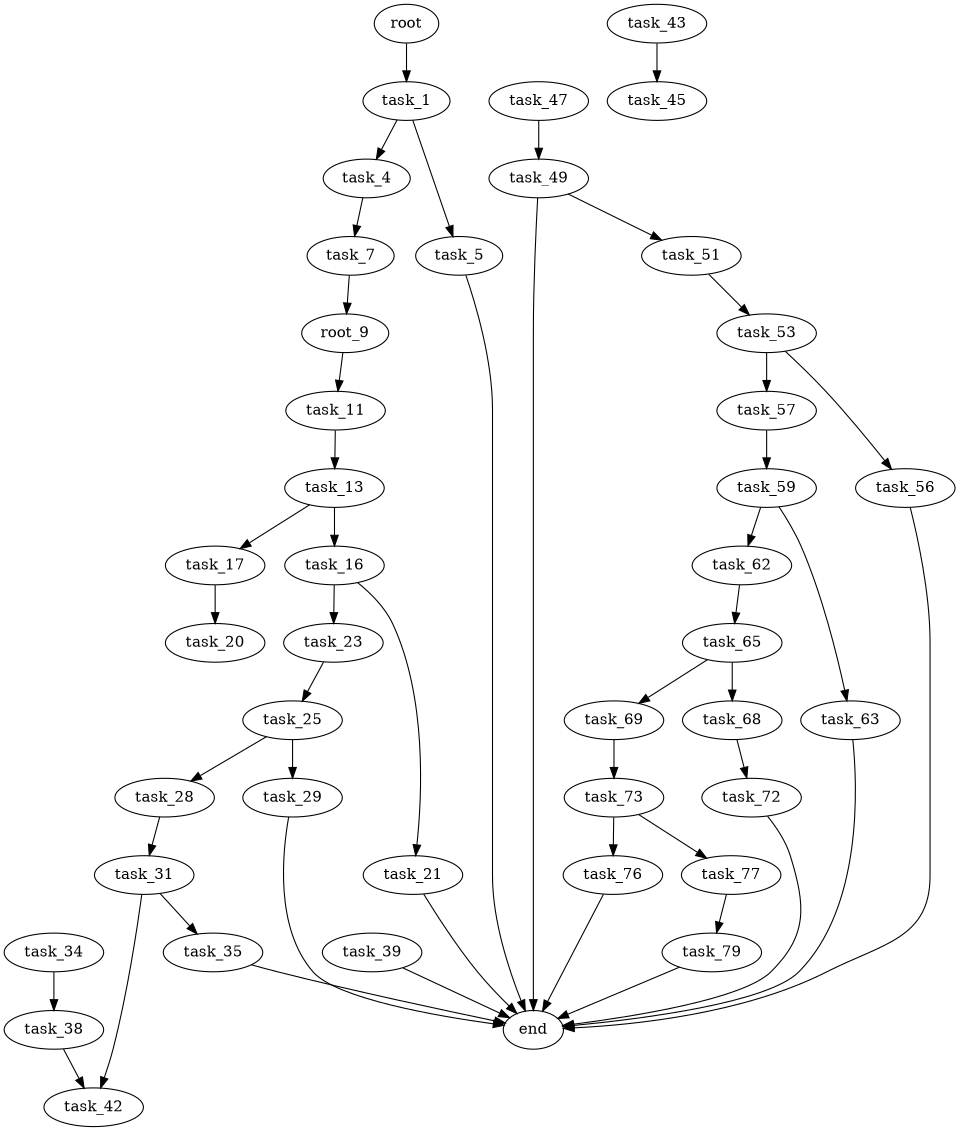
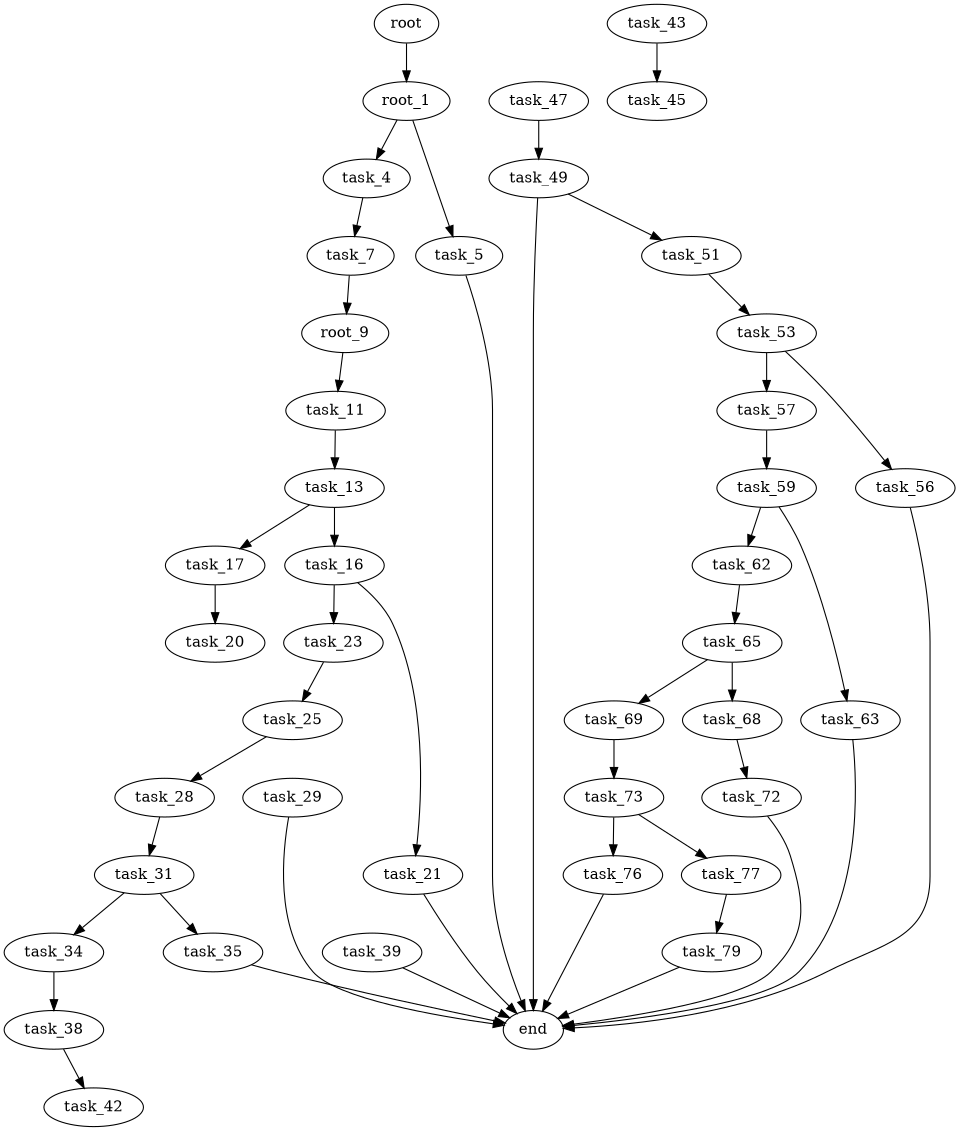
node "task_1": label "task_1" -> "root_1"
edge "task_25" -> "task_29": removed
edge "task_31" -> "task_42": now "task_31" -> "task_34"
